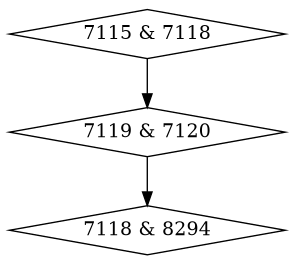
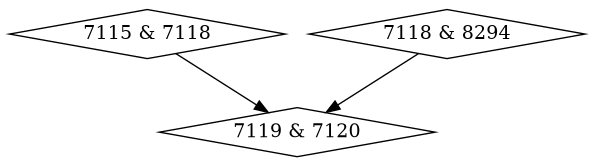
edge "7119 & 7120" -> "7118 & 8294": reversed
